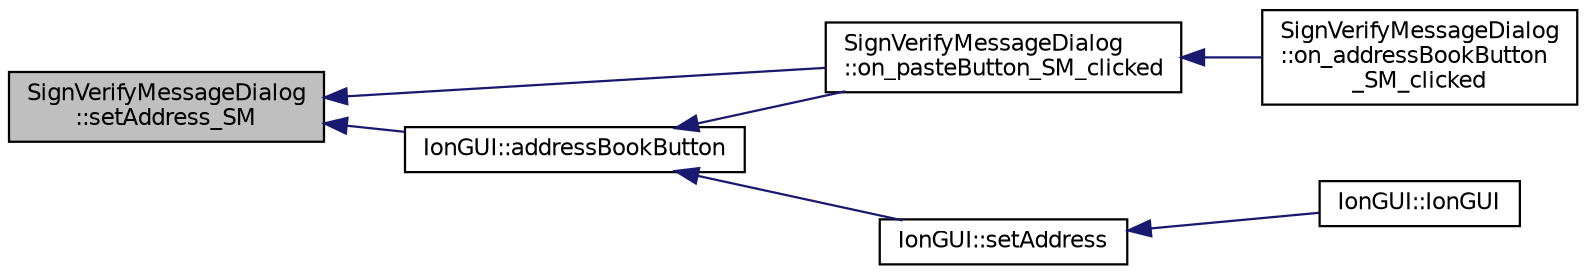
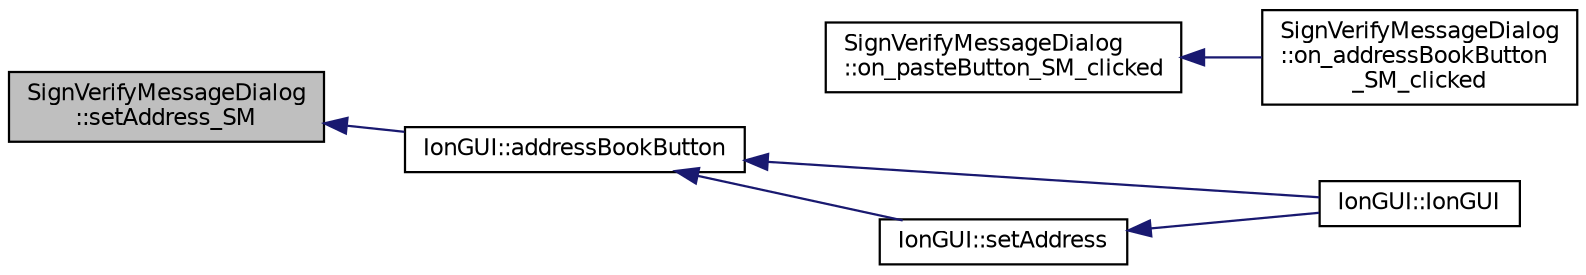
edge "SignVerifyMessageDialog ::on_pasteButton_SM_clicked" -> "SignVerifyMessageDialog ::setAddress_SM": removed
edge "SignVerifyMessageDialog ::on_pasteButton_SM_clicked" -> "IonGUI::addressBookButton": now "IonGUI::IonGUI" -> "IonGUI::addressBookButton"
